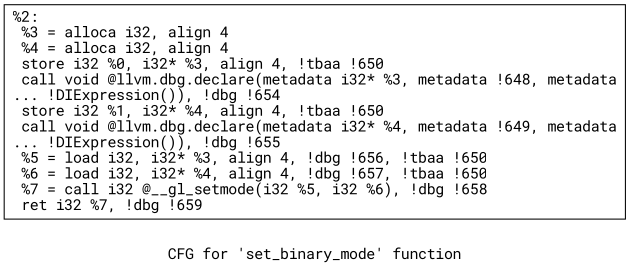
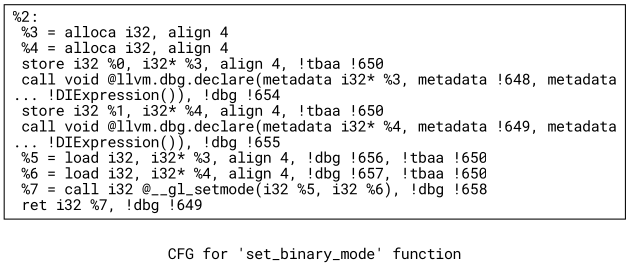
node "%2:": text "ret i32 %7, !dbg !659" -> "ret i32 %7, !dbg !649"
